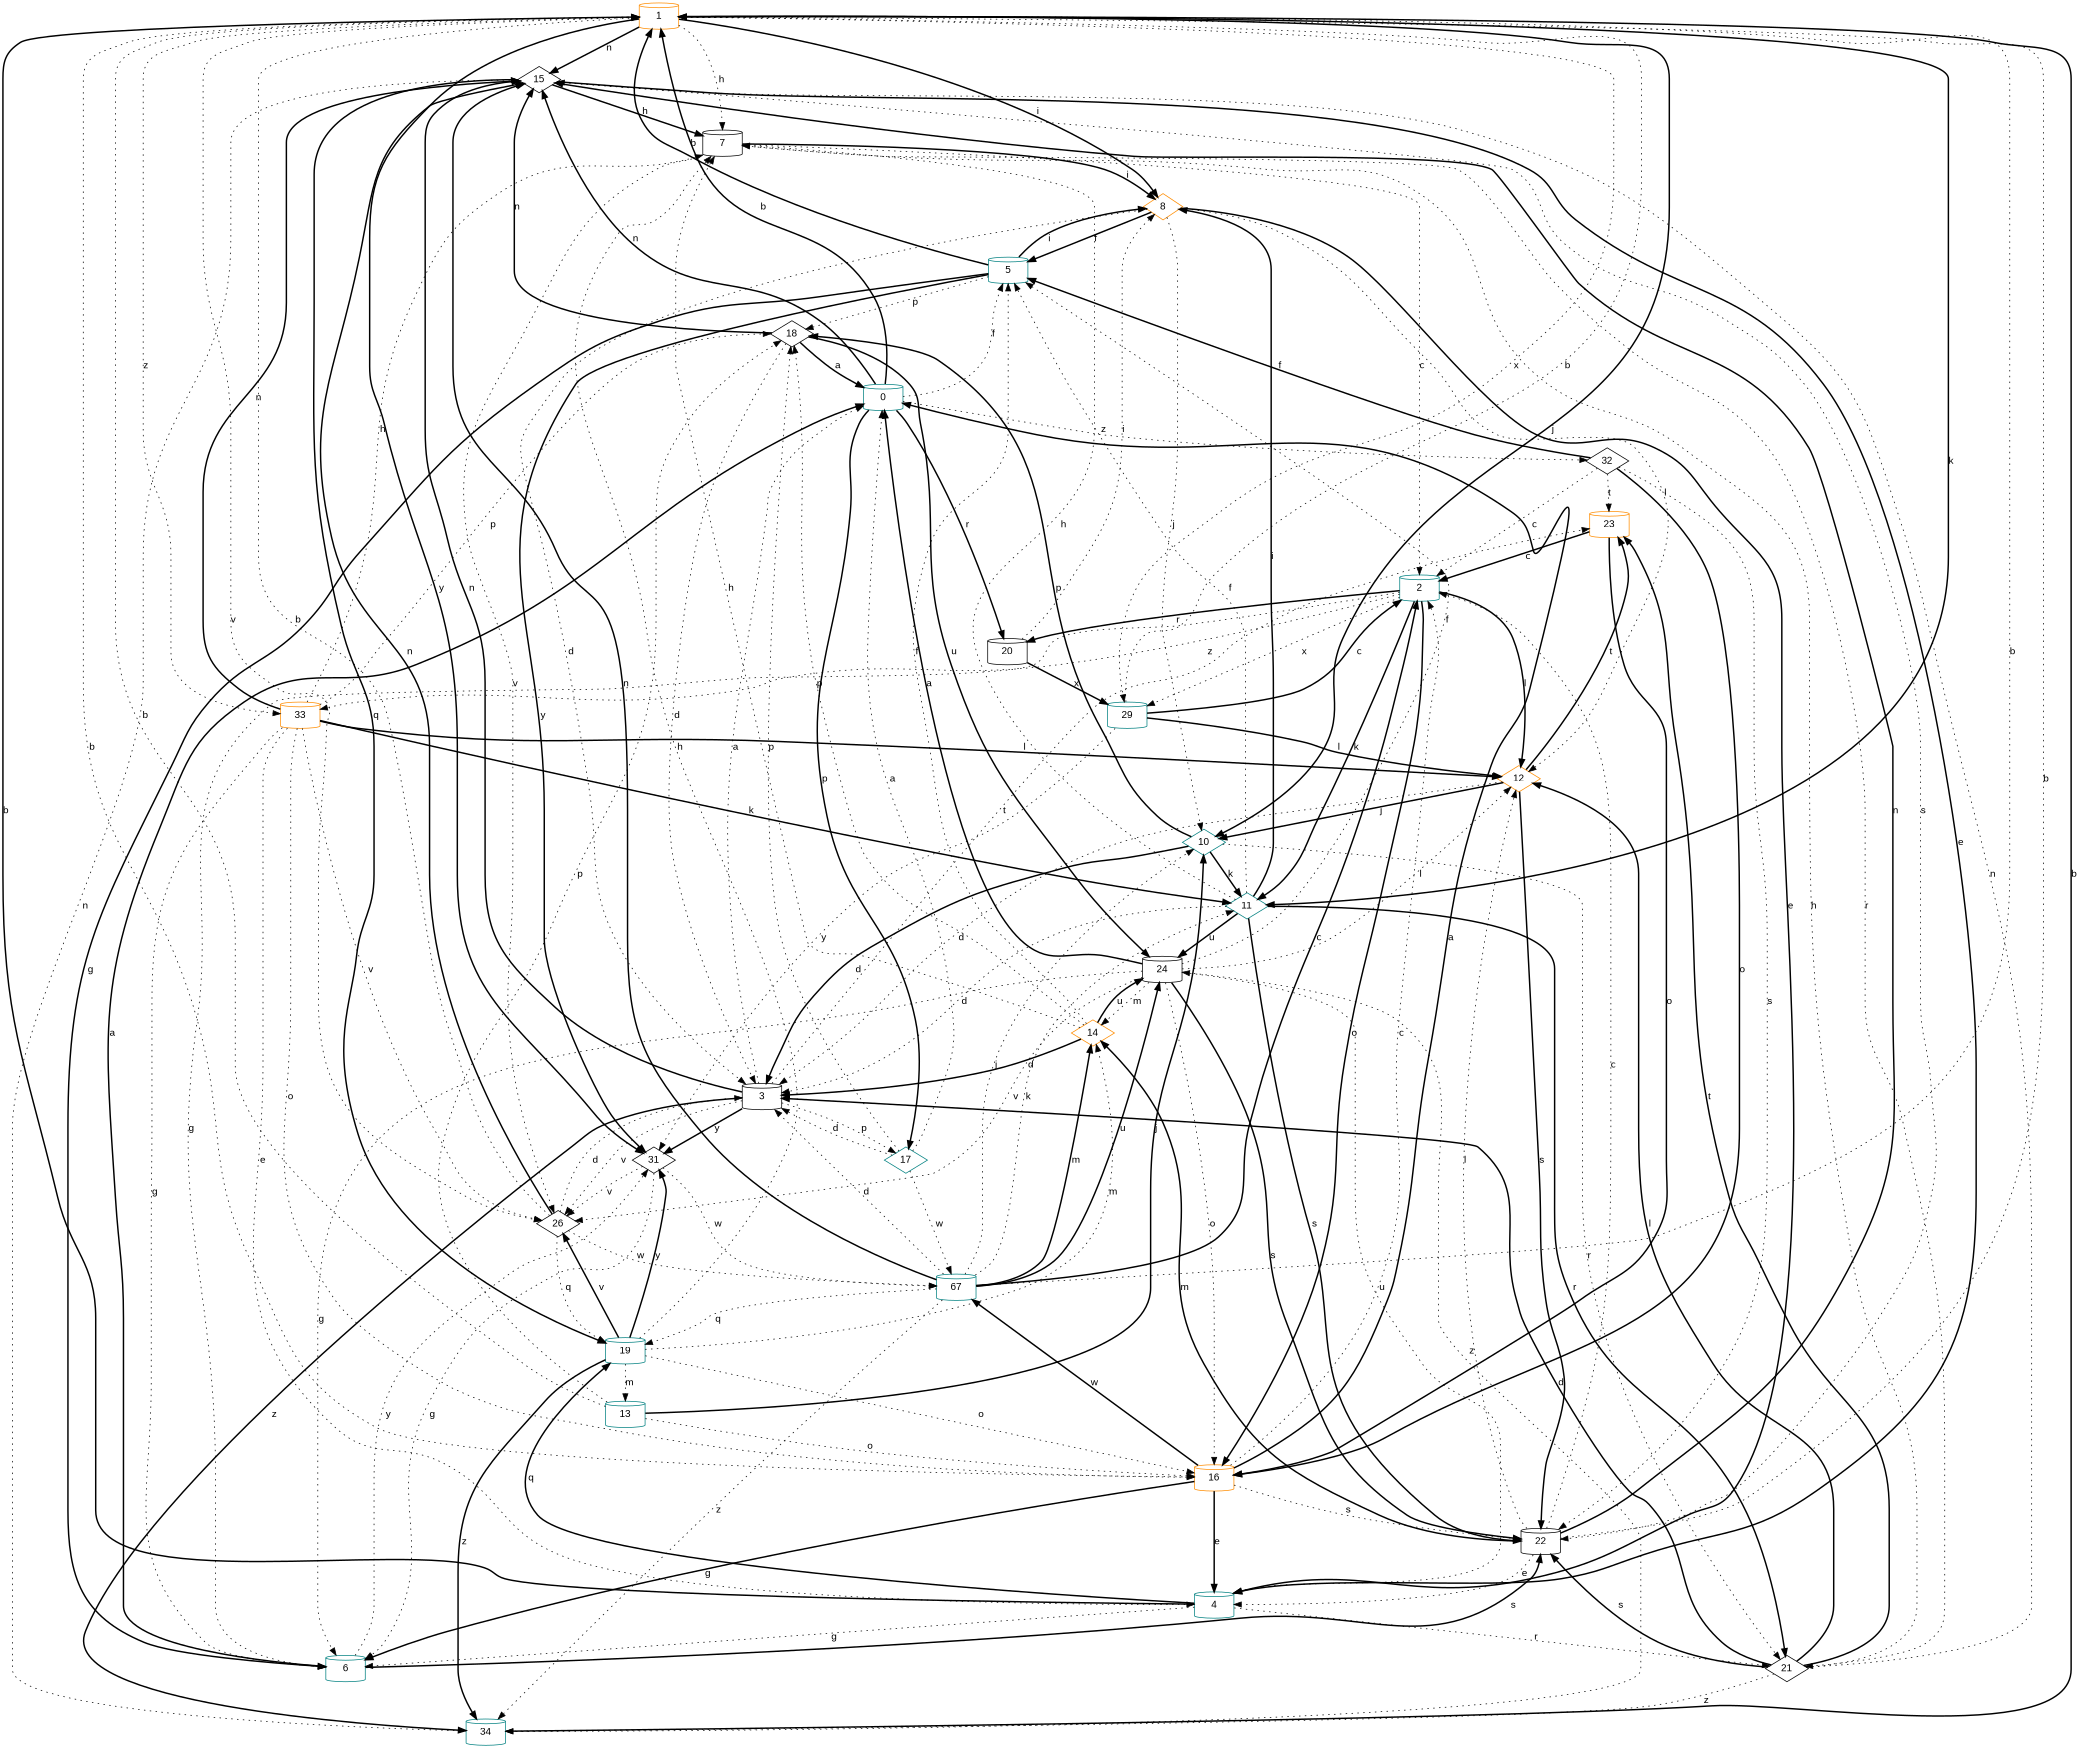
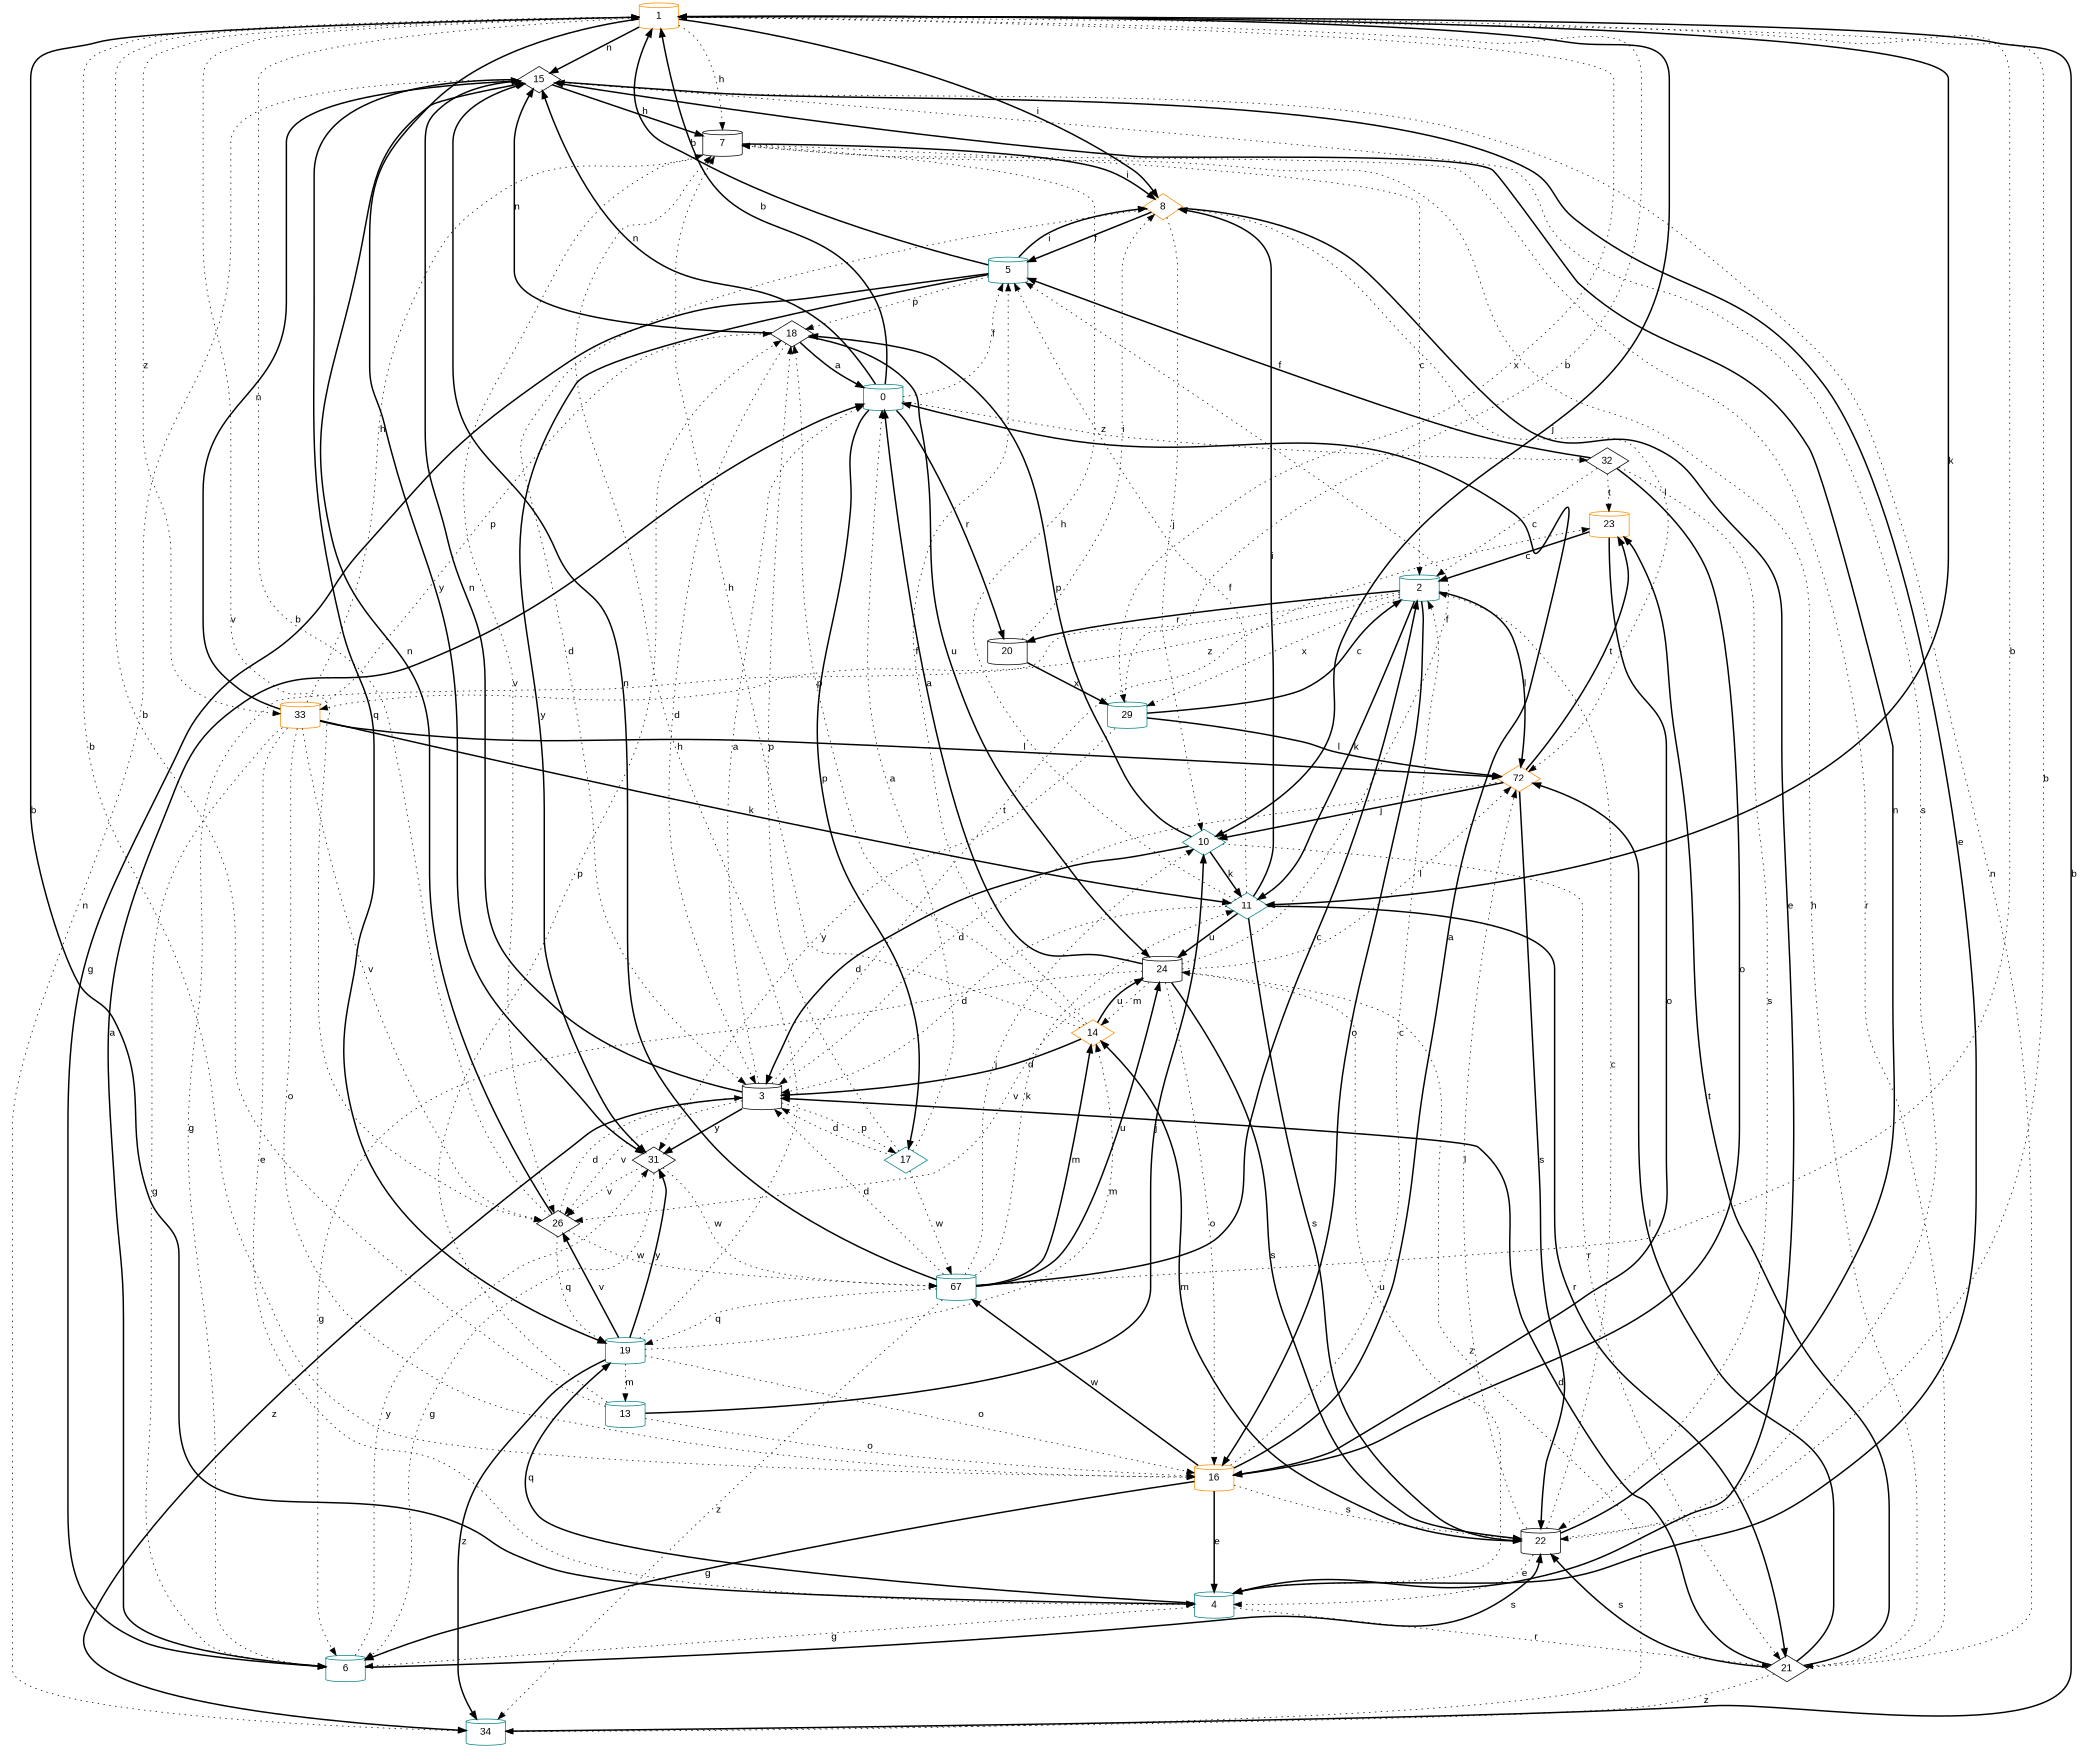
node "12": label "12" -> "72"
edge "4" -> "1": reversed
